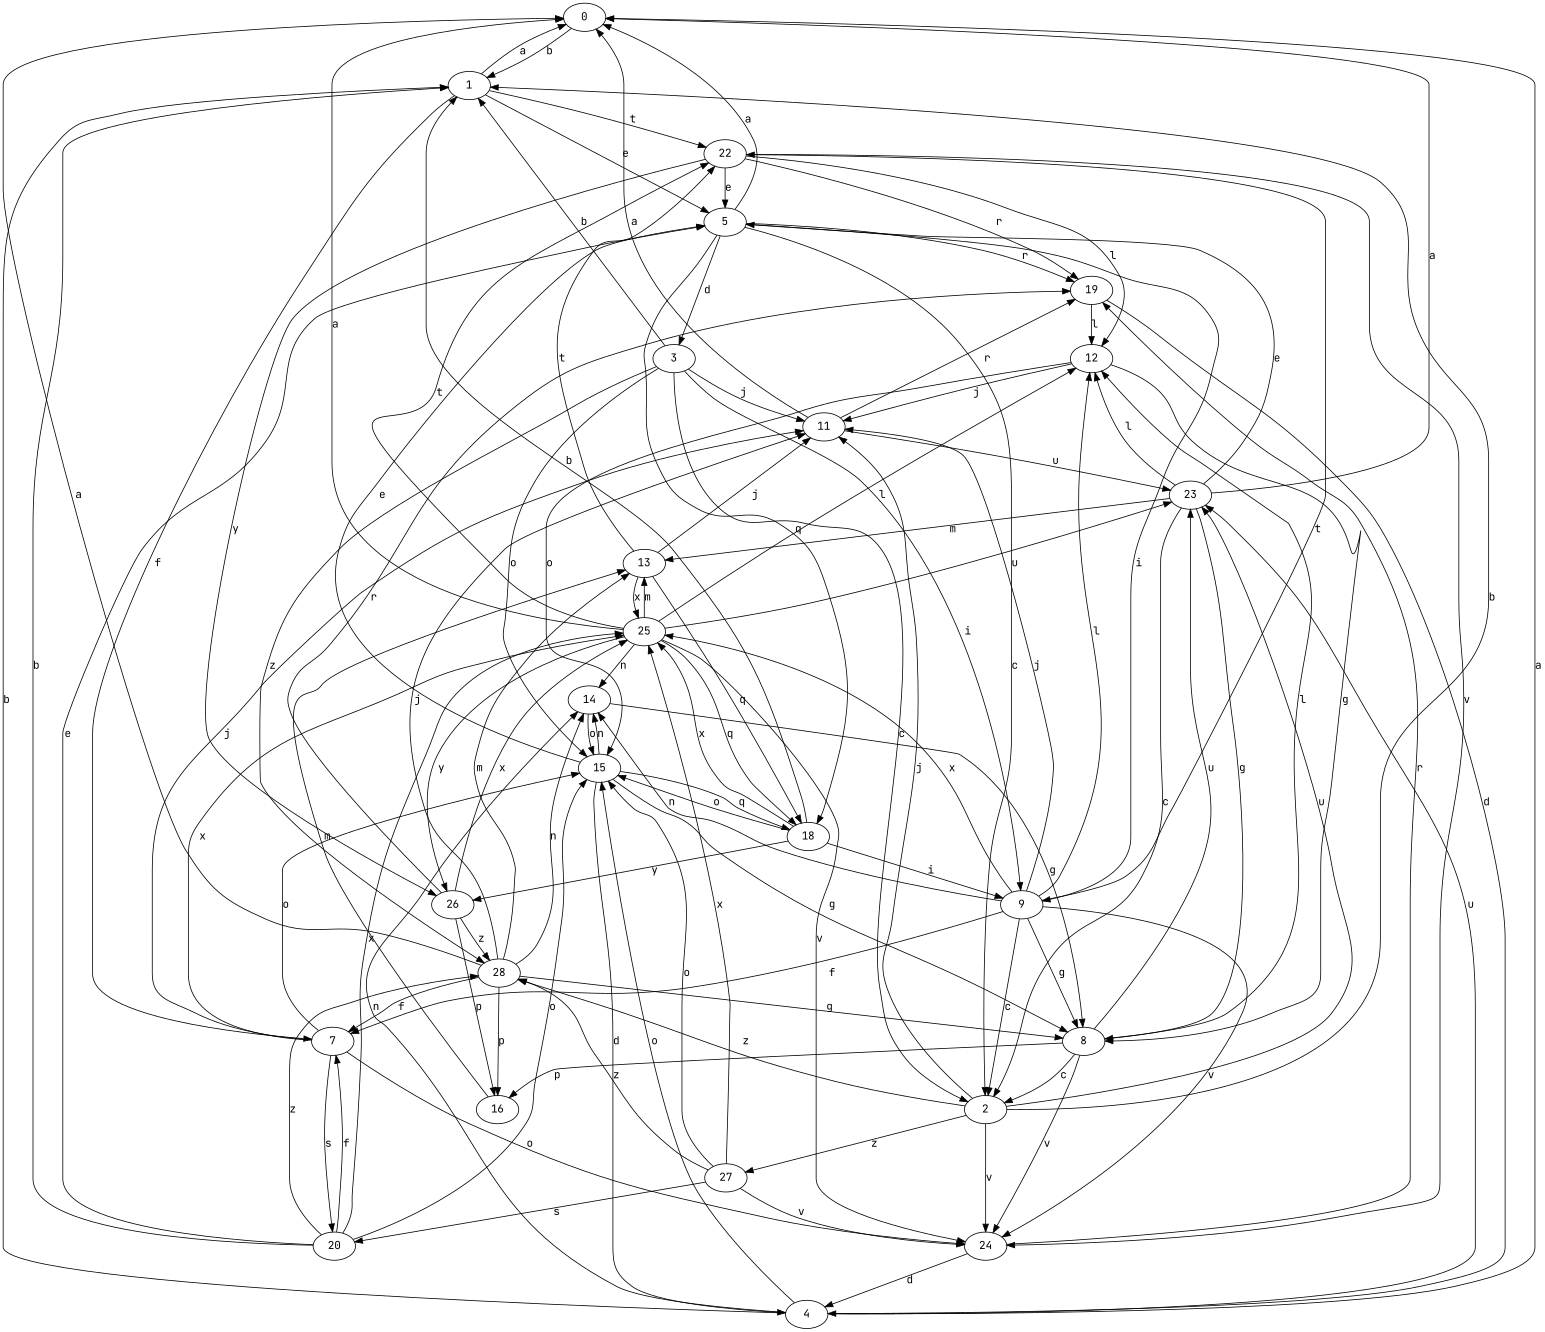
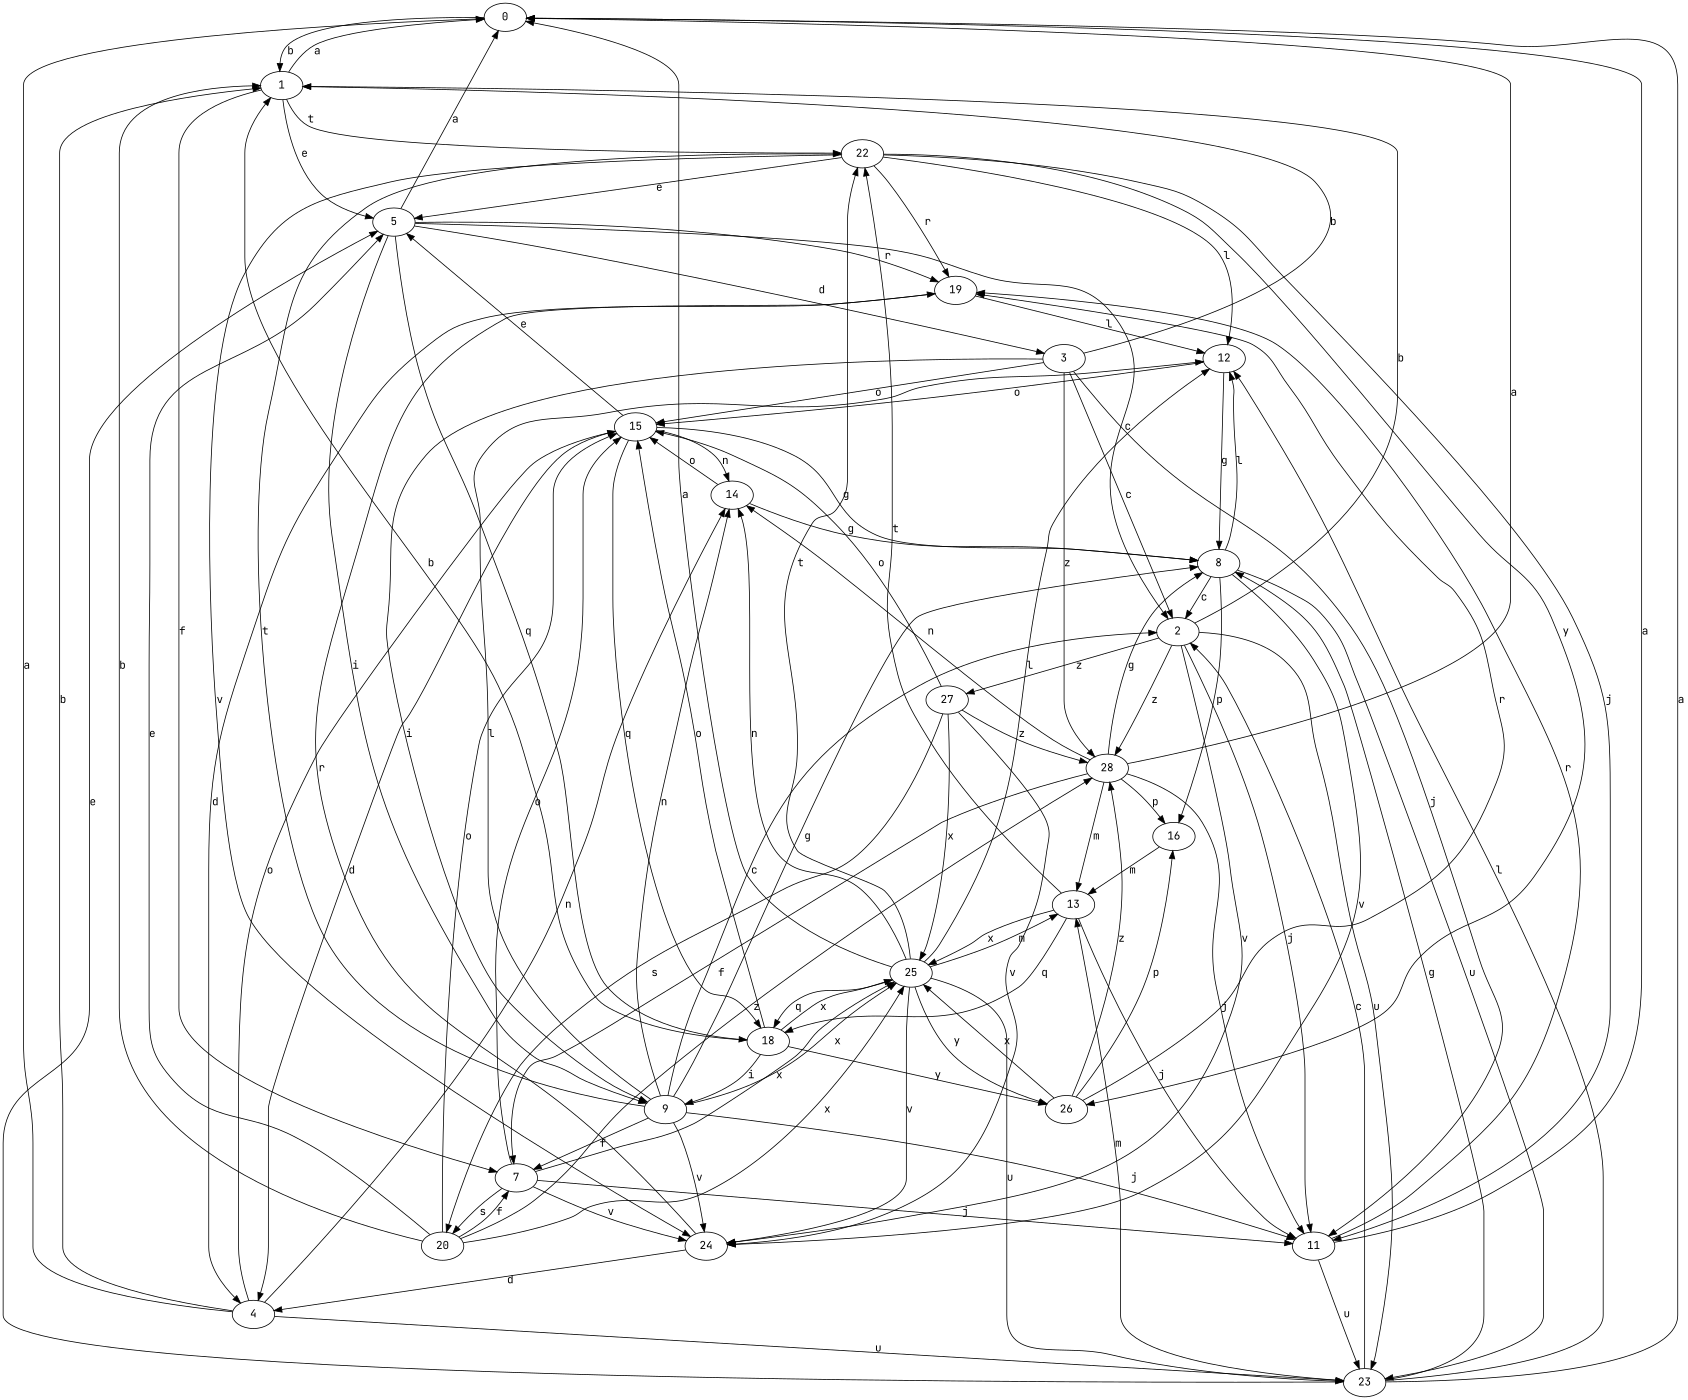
edge "12" -> "11": now "22" -> "11"
edge "7" -> "24": label "o" -> "v"
